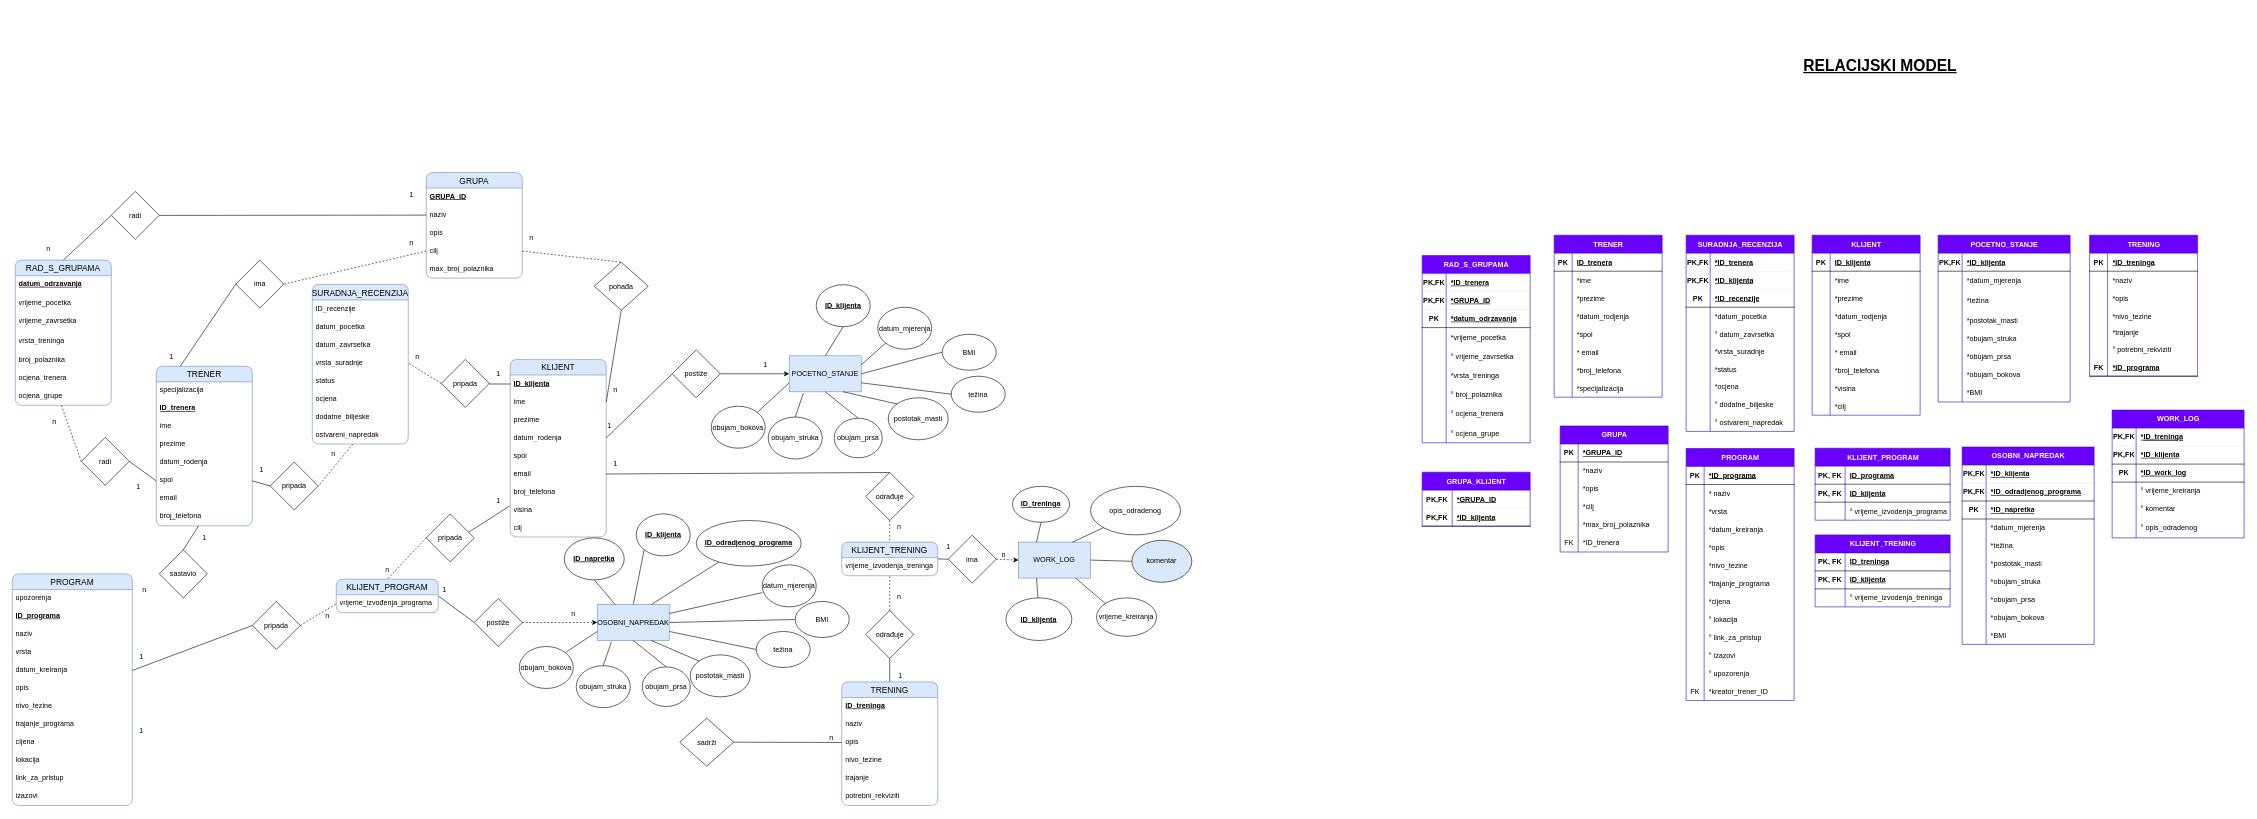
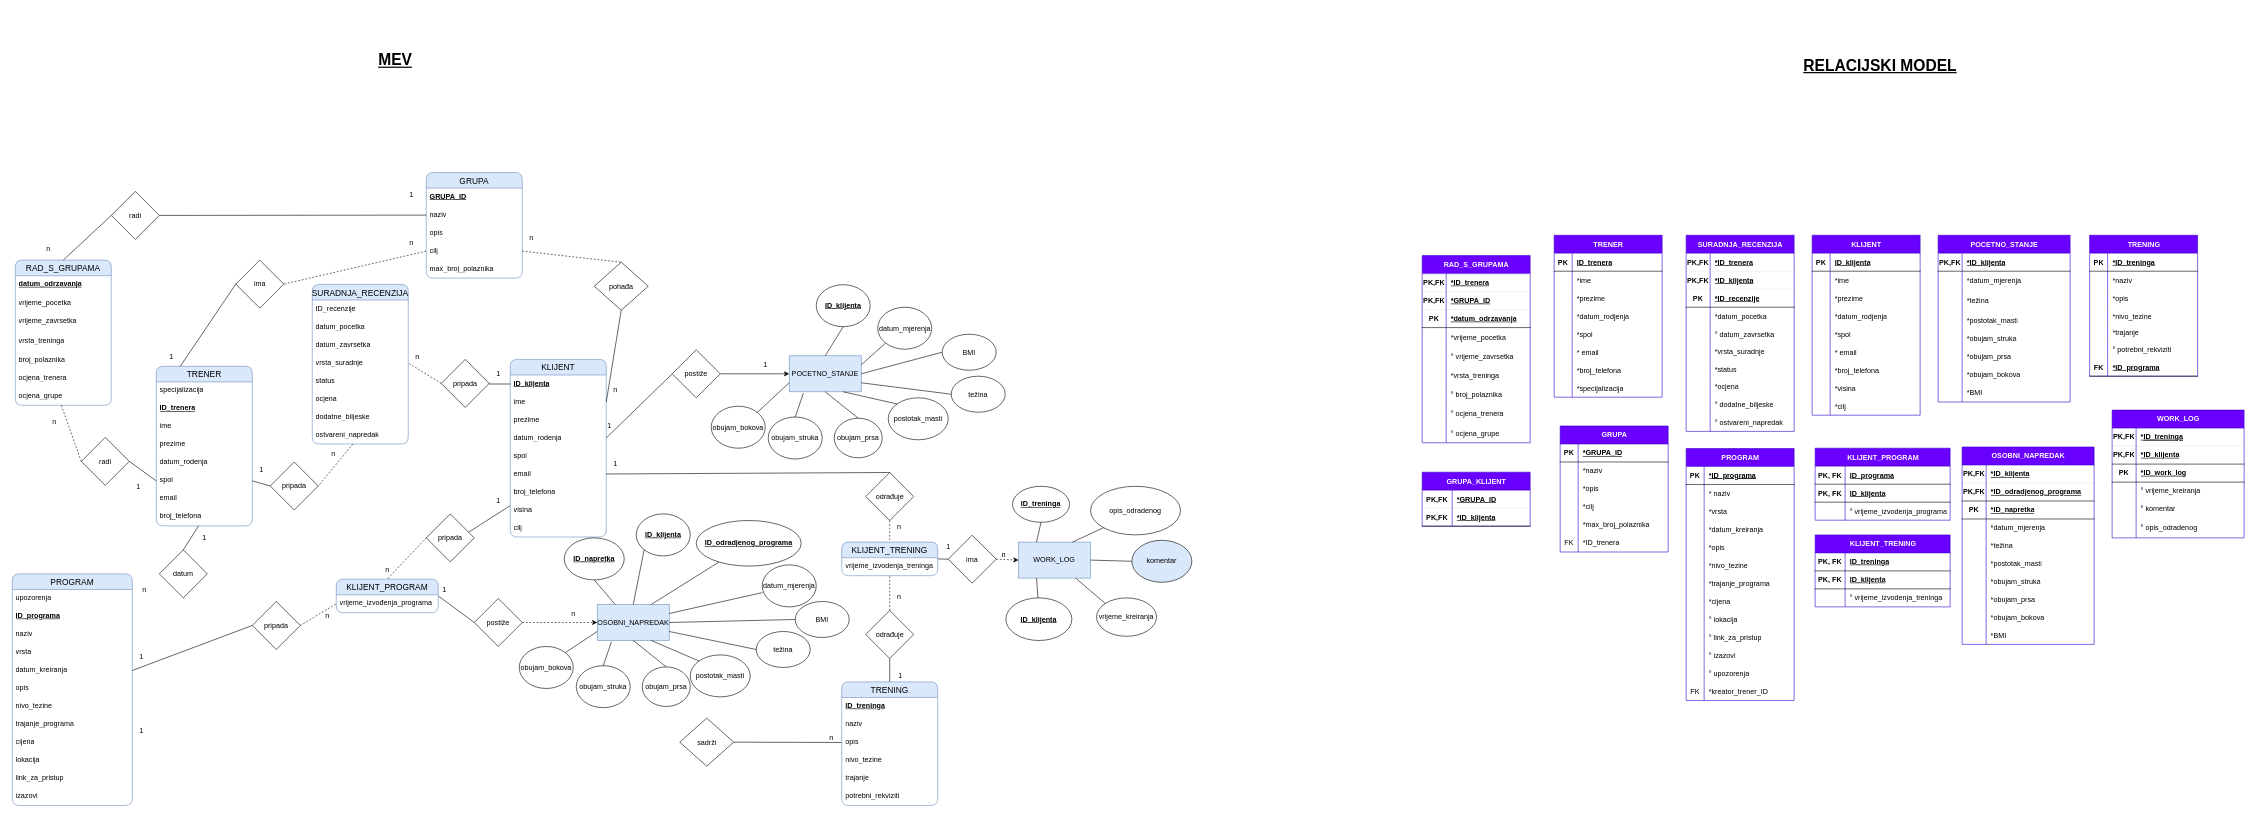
node "MEV": added
node "sastavio": label "sastavio" -> "datum"
